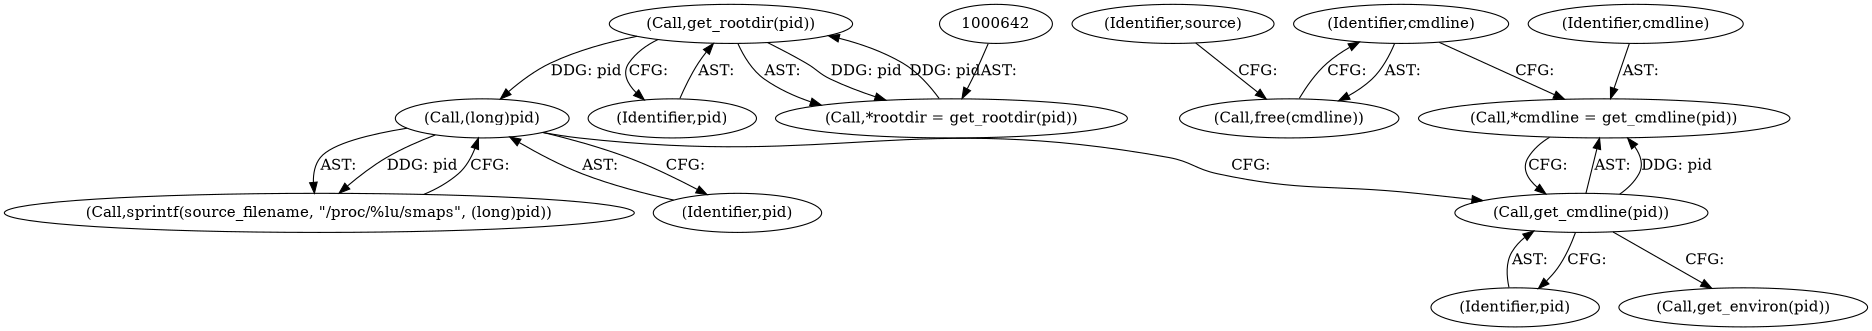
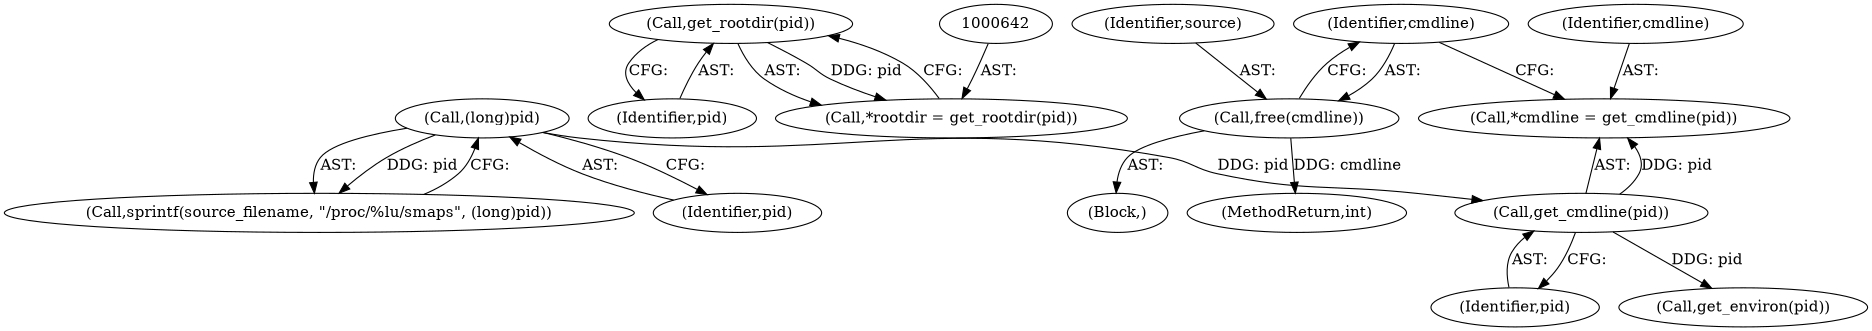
edge "(Call,get_rootdir(pid))" -> "(Call,(long)pid)": removed, label "DDG: pid"
edge "(Call,*rootdir = get_rootdir(pid))" -> "(Call,get_rootdir(pid))": label "DDG: pid" -> "CFG: "
edge "(Identifier,source)" -> "(Call,free(cmdline))": label "CFG: " -> "AST: "
edge "(Call,*cmdline = get_cmdline(pid))" -> "(Call,get_cmdline(pid))": removed, label "CFG:"
edge "(Call,(long)pid)" -> "(Call,get_cmdline(pid))": label "CFG: " -> "DDG: pid"
node "(Block,)": added
node "(MethodReturn,int)": added
edge "(Call,get_cmdline(pid))" -> "(Call,get_environ(pid))": label "CFG: " -> "DDG: pid"
